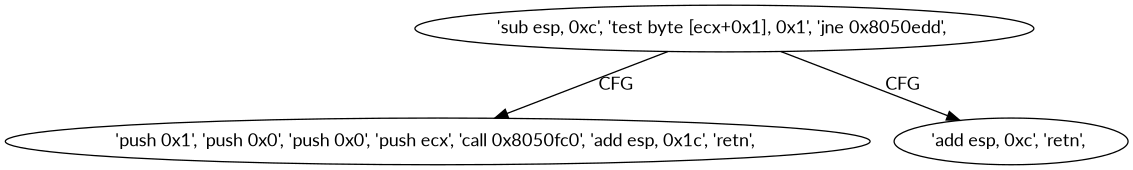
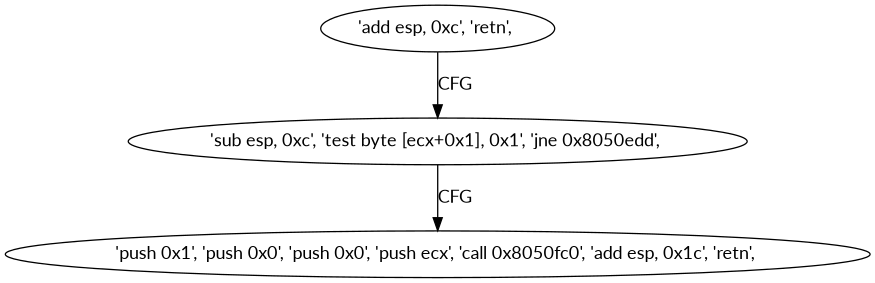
edge "'sub esp, 0xc', 'test byte [ecx+0x1], 0x1', 'jne 0x8050edd'," -> "'add esp, 0xc', 'retn',": reversed
